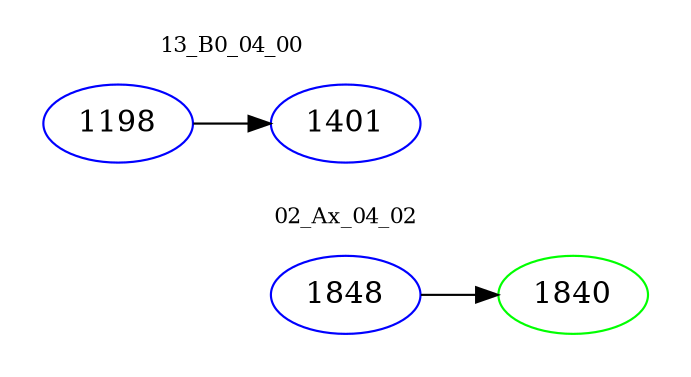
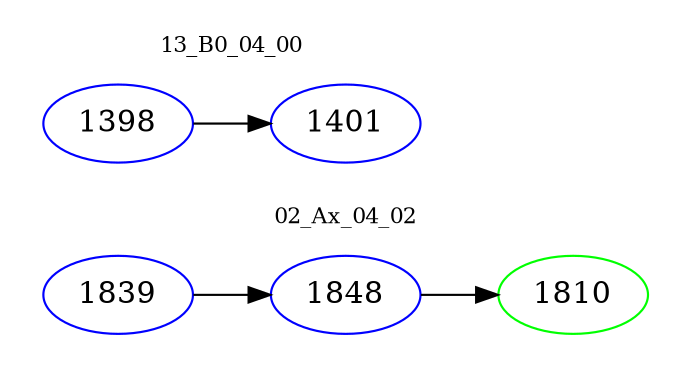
node "1198": label "1198" -> "1398"
node "1839": added
node "1840": label "1840" -> "1810"
